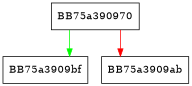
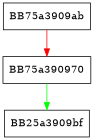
edge "BB75a390970" -> "BB75a3909ab": reversed
node "BB75a3909bf": label "BB75a3909bf" -> "BB25a3909bf"
